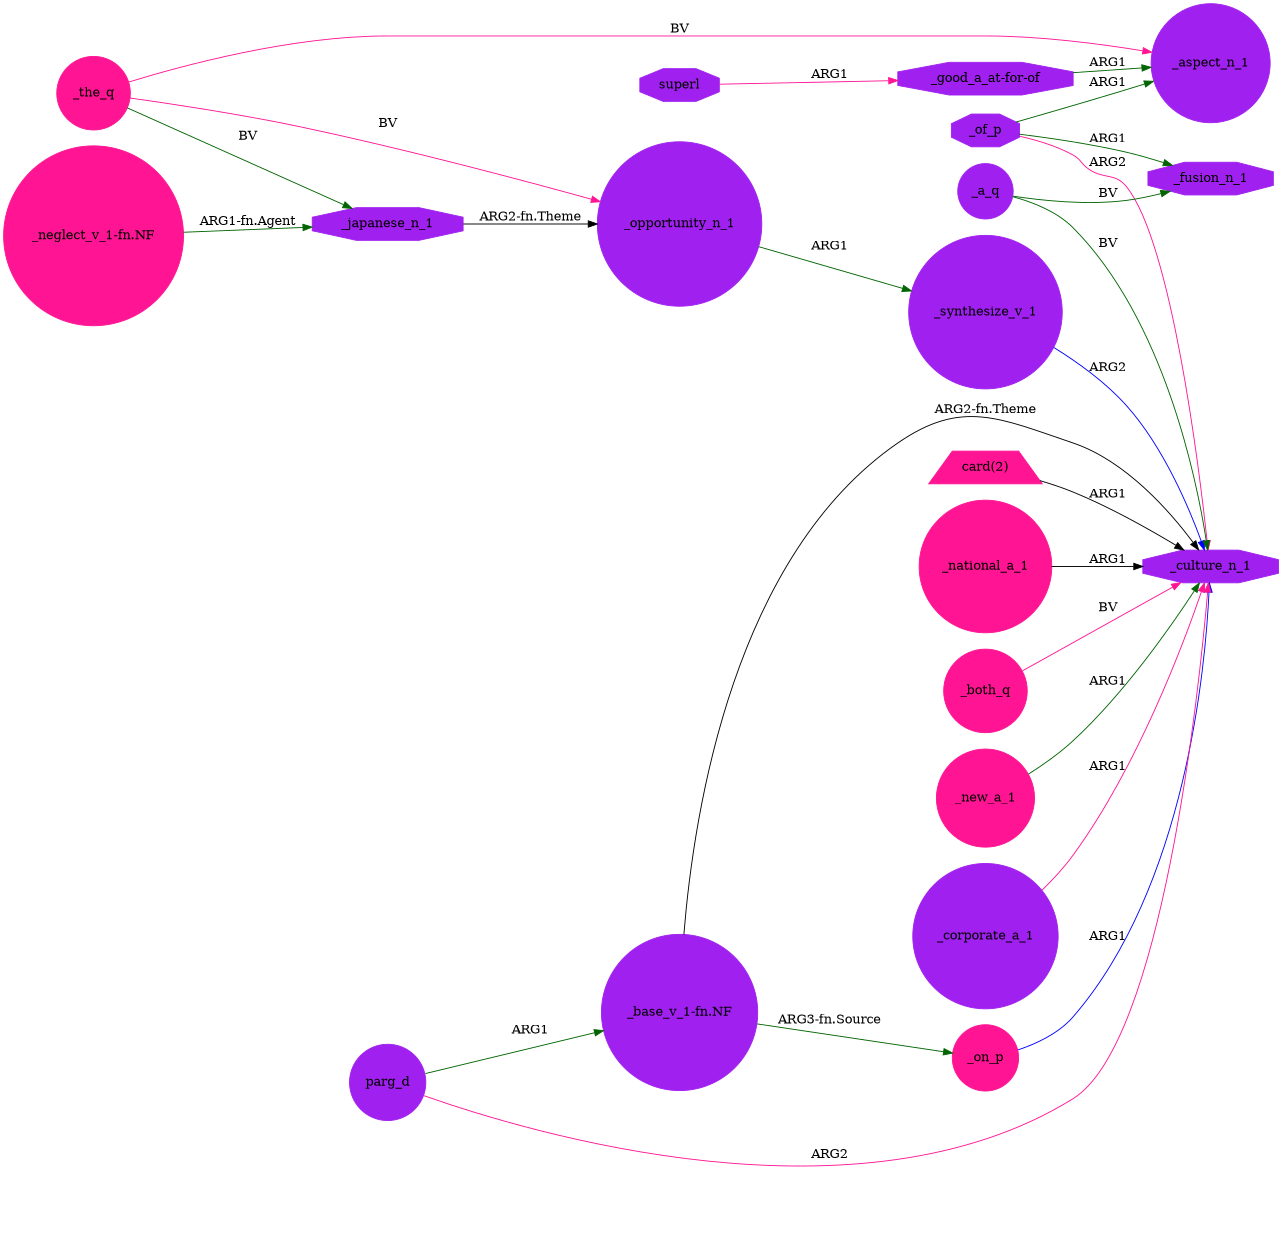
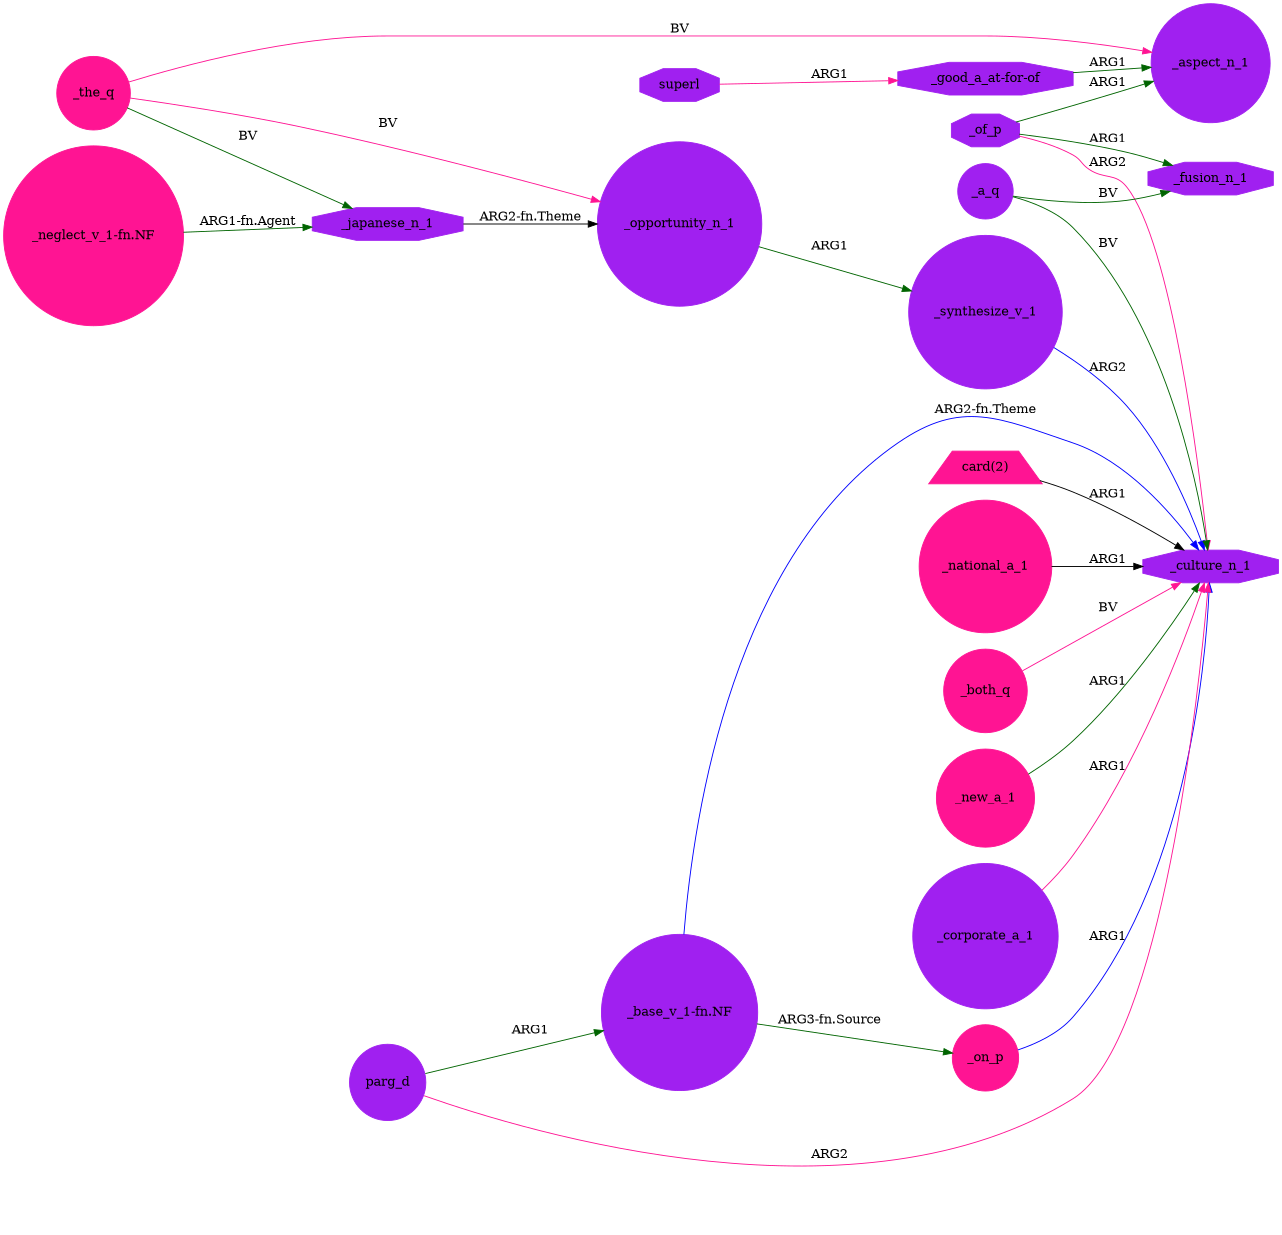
edge "_base_v_1-fn.NF" -> "_culture_n_1": color black -> blue
